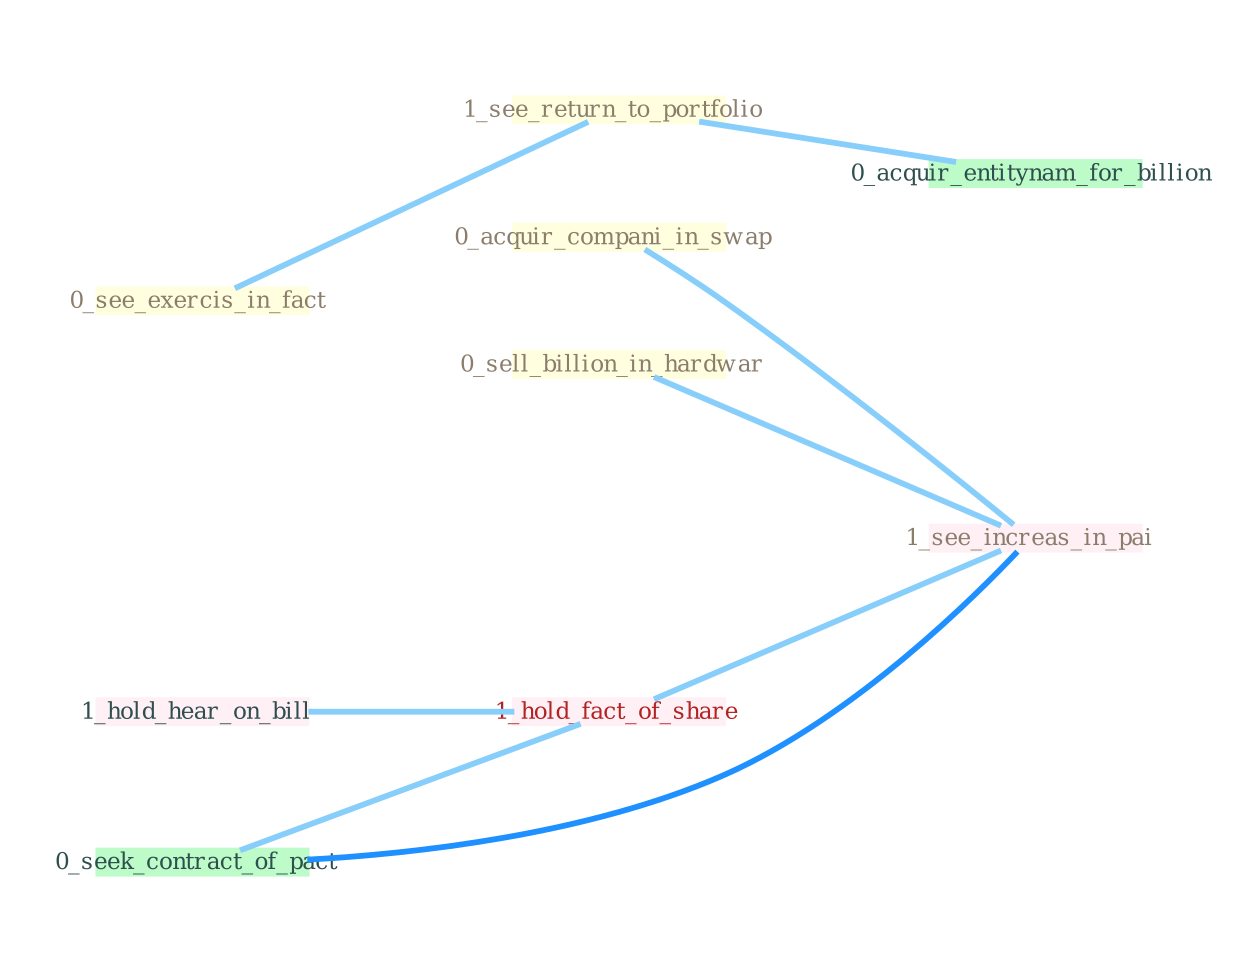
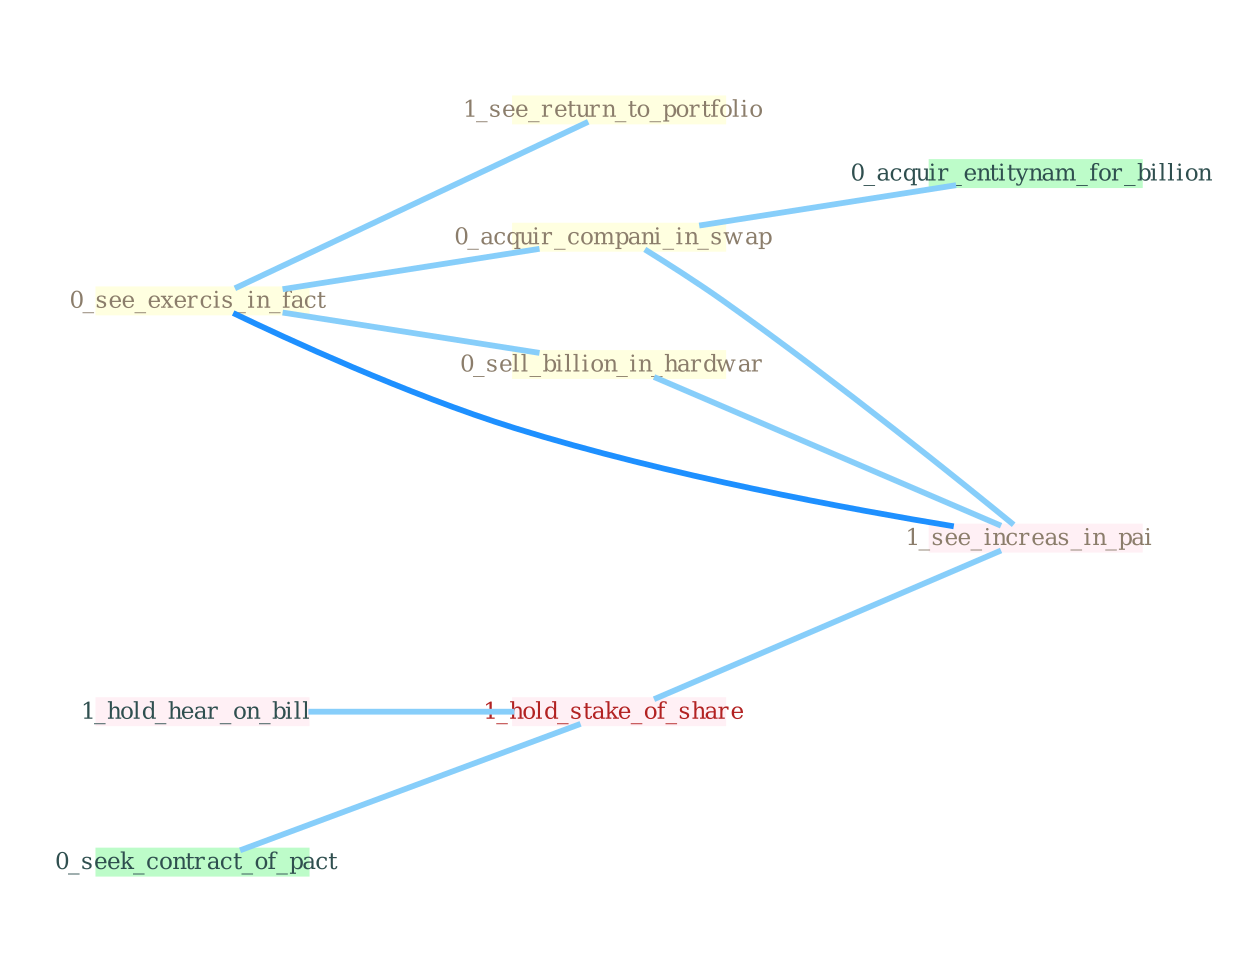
edge "1_see_return_to_portfolio" -- "0_acquir_entitynam_for_billion": now "0_acquir_compani_in_swap" -- "0_acquir_entitynam_for_billion"
edge "0_acquir_compani_in_swap" -- "0_see_exercis_in_fact": added
edge "0_see_exercis_in_fact" -- "0_sell_billion_in_hardwar": added
node "1_hold_fact_of_share": label "1_hold_fact_of_share" -> "1_hold_stake_of_share"
edge "1_see_increas_in_pai" -- "0_seek_contract_of_pact": now "1_see_increas_in_pai" -- "0_see_exercis_in_fact"
